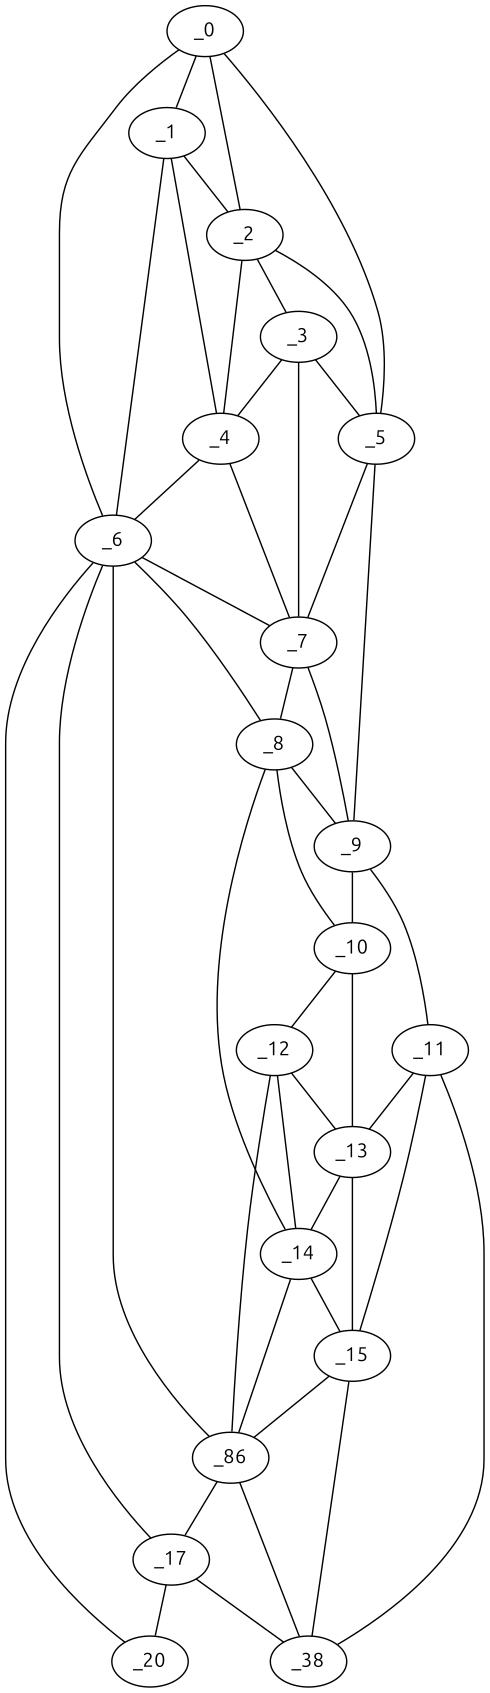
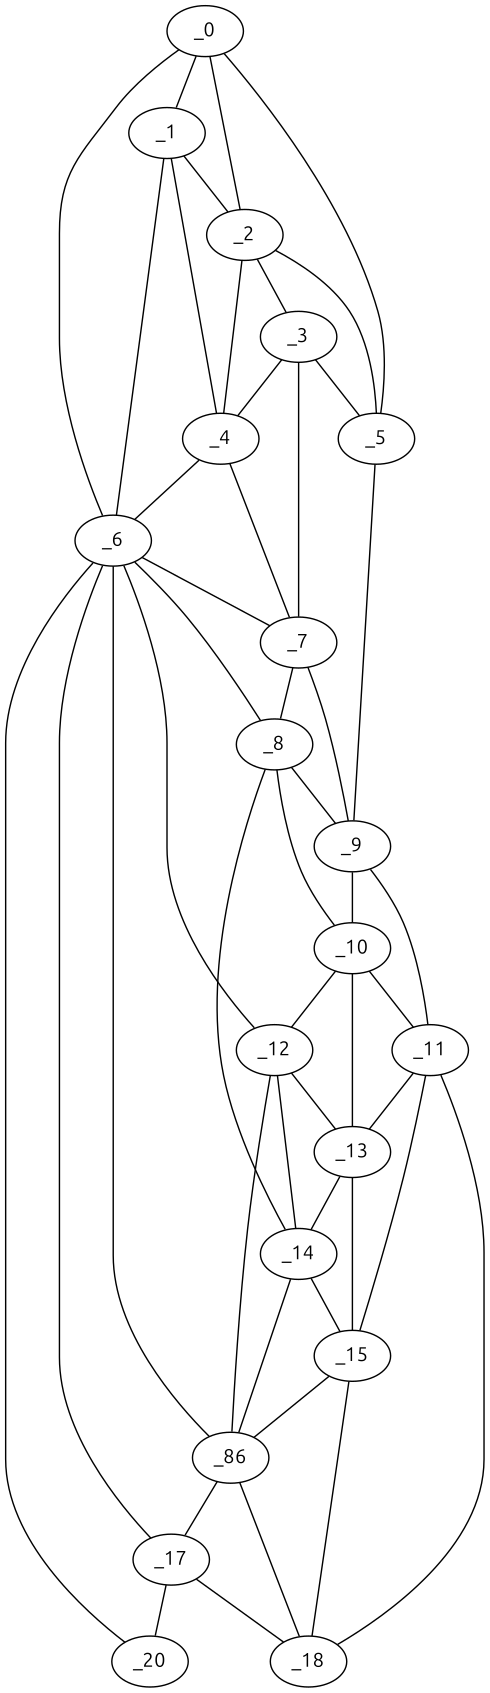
edge "_5" -- "_7": removed
edge "_6" -- "_12": added
edge "_10" -- "_11": added
node "_38": label "_38" -> "_18"
